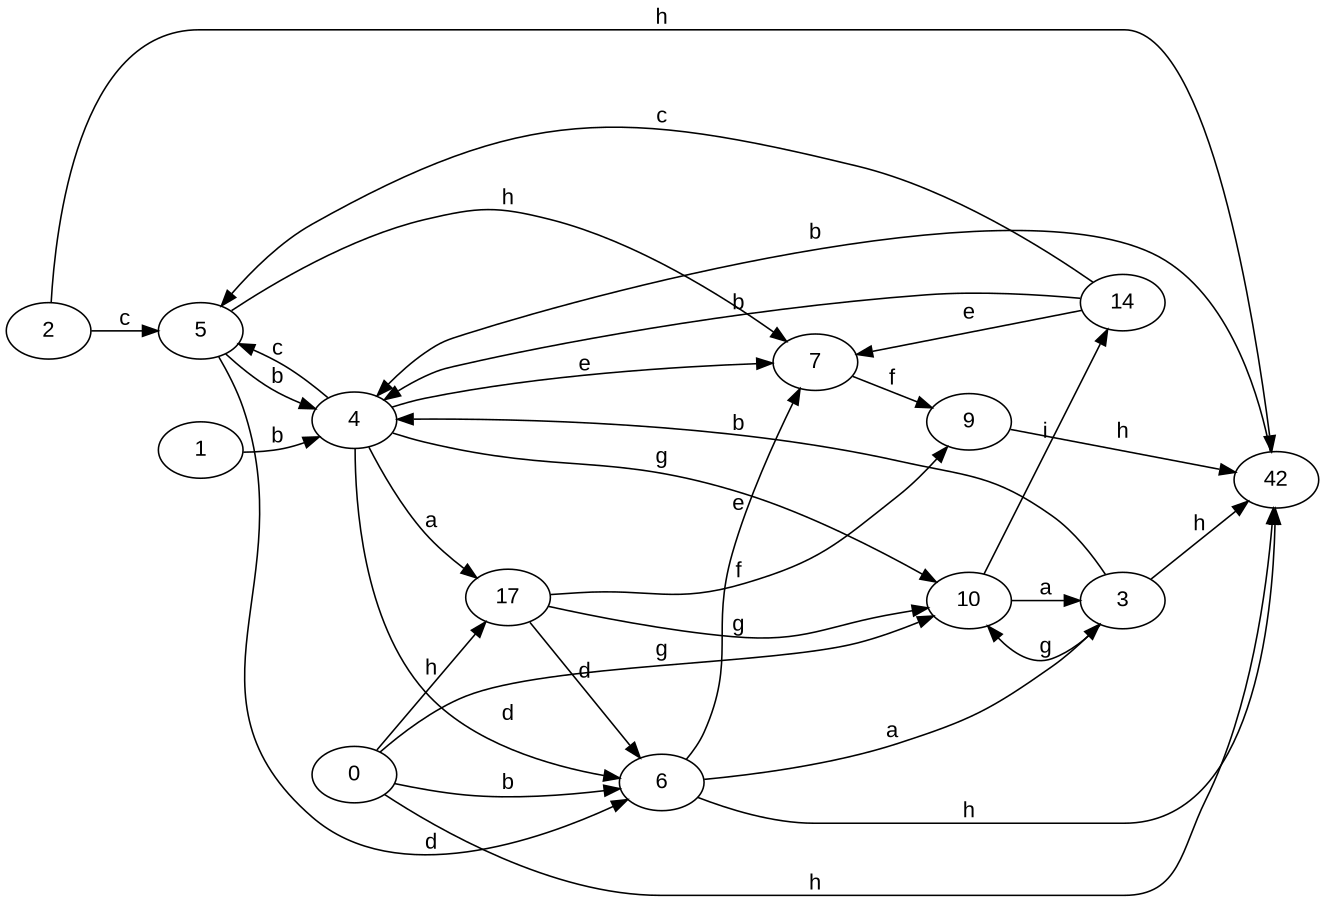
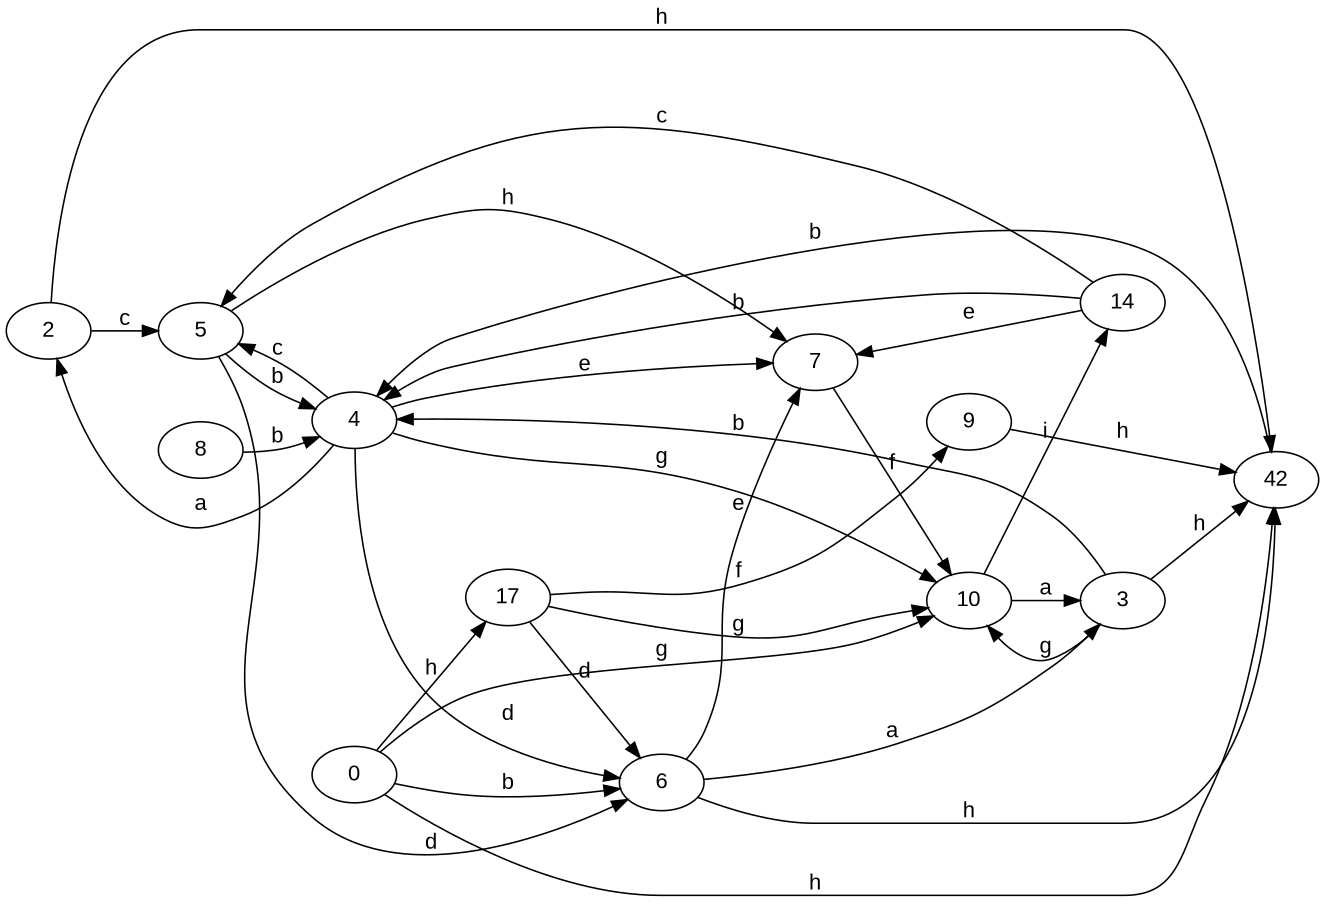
edge "7" -> "9": now "7" -> "10"
node "1": label "1" -> "8"
edge "4" -> "17": now "4" -> "2"
